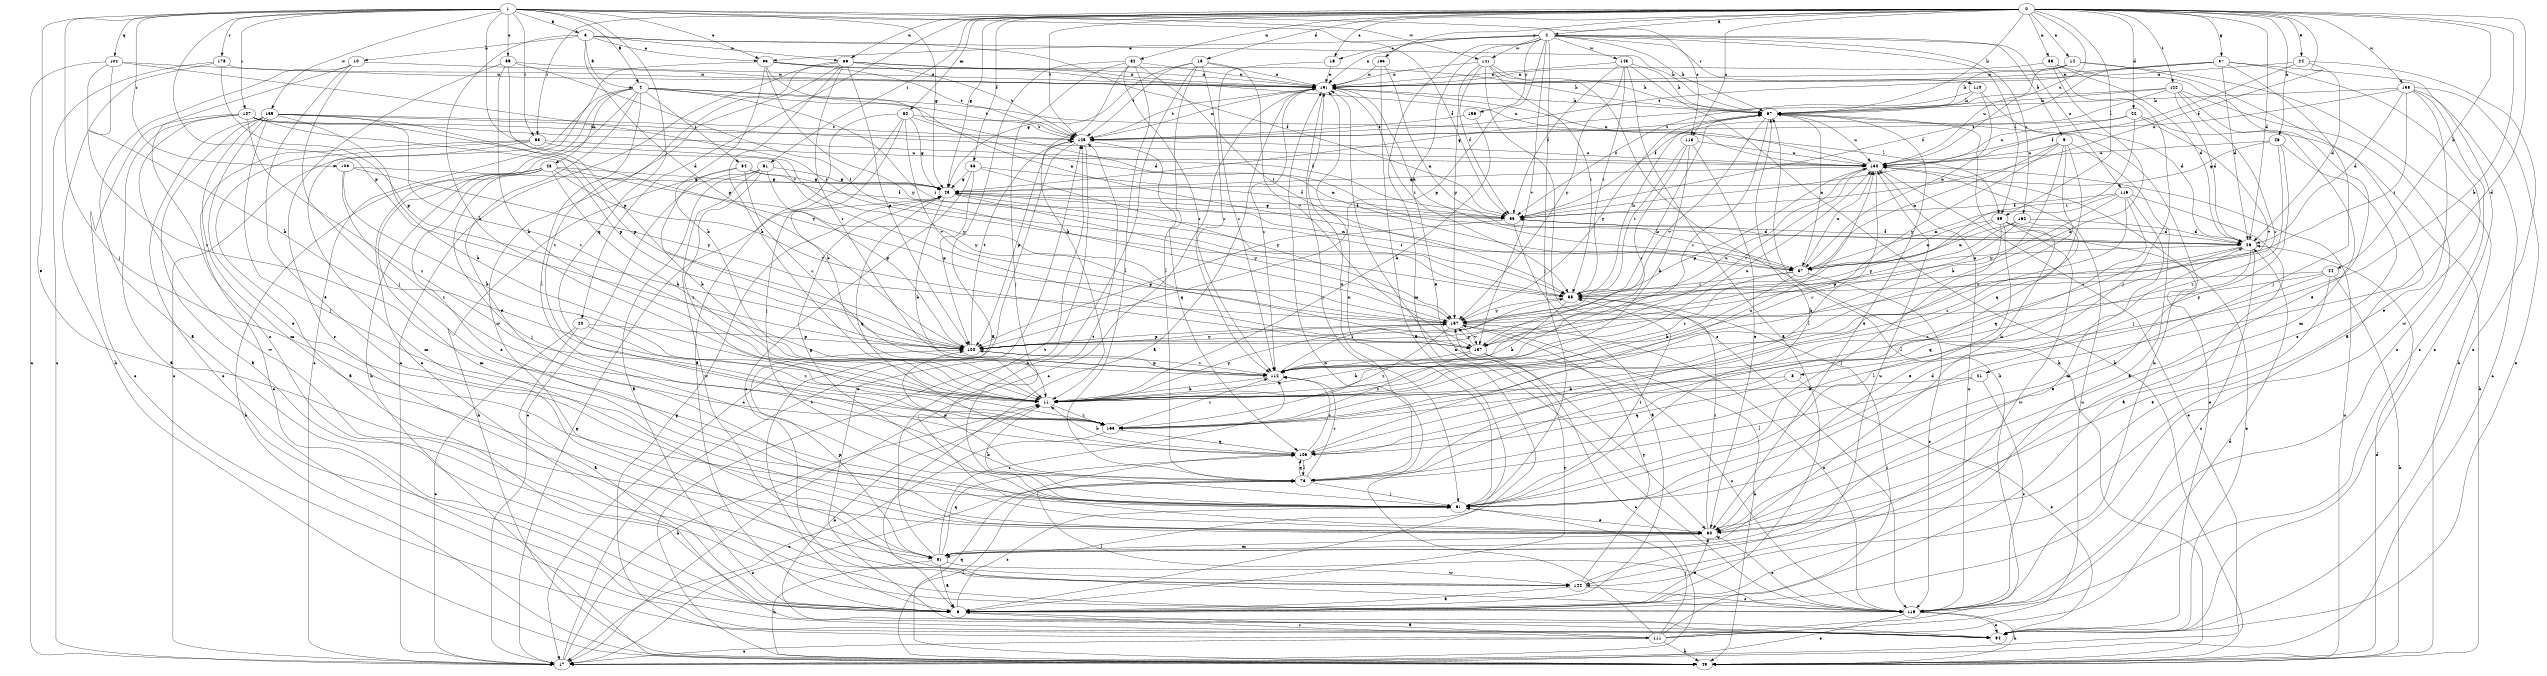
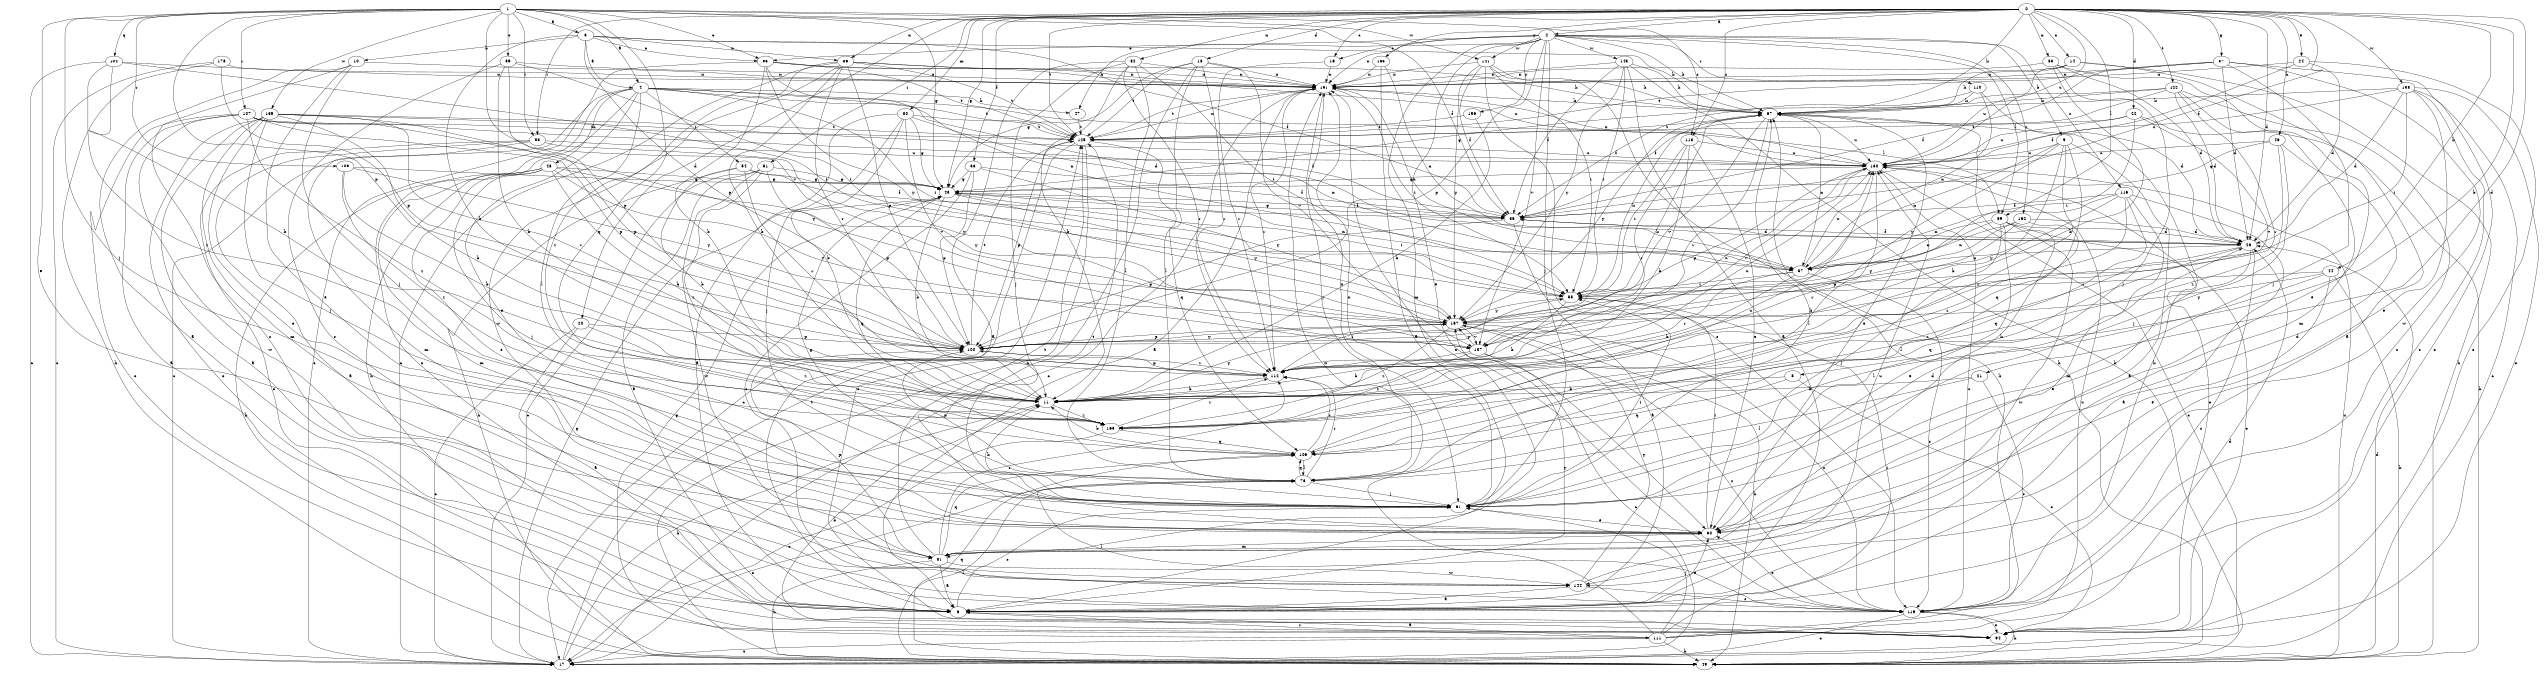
edge "1" -> "178": removed, label "r"
node "47": added
edge "46" -> "30": label "e" -> "d"
